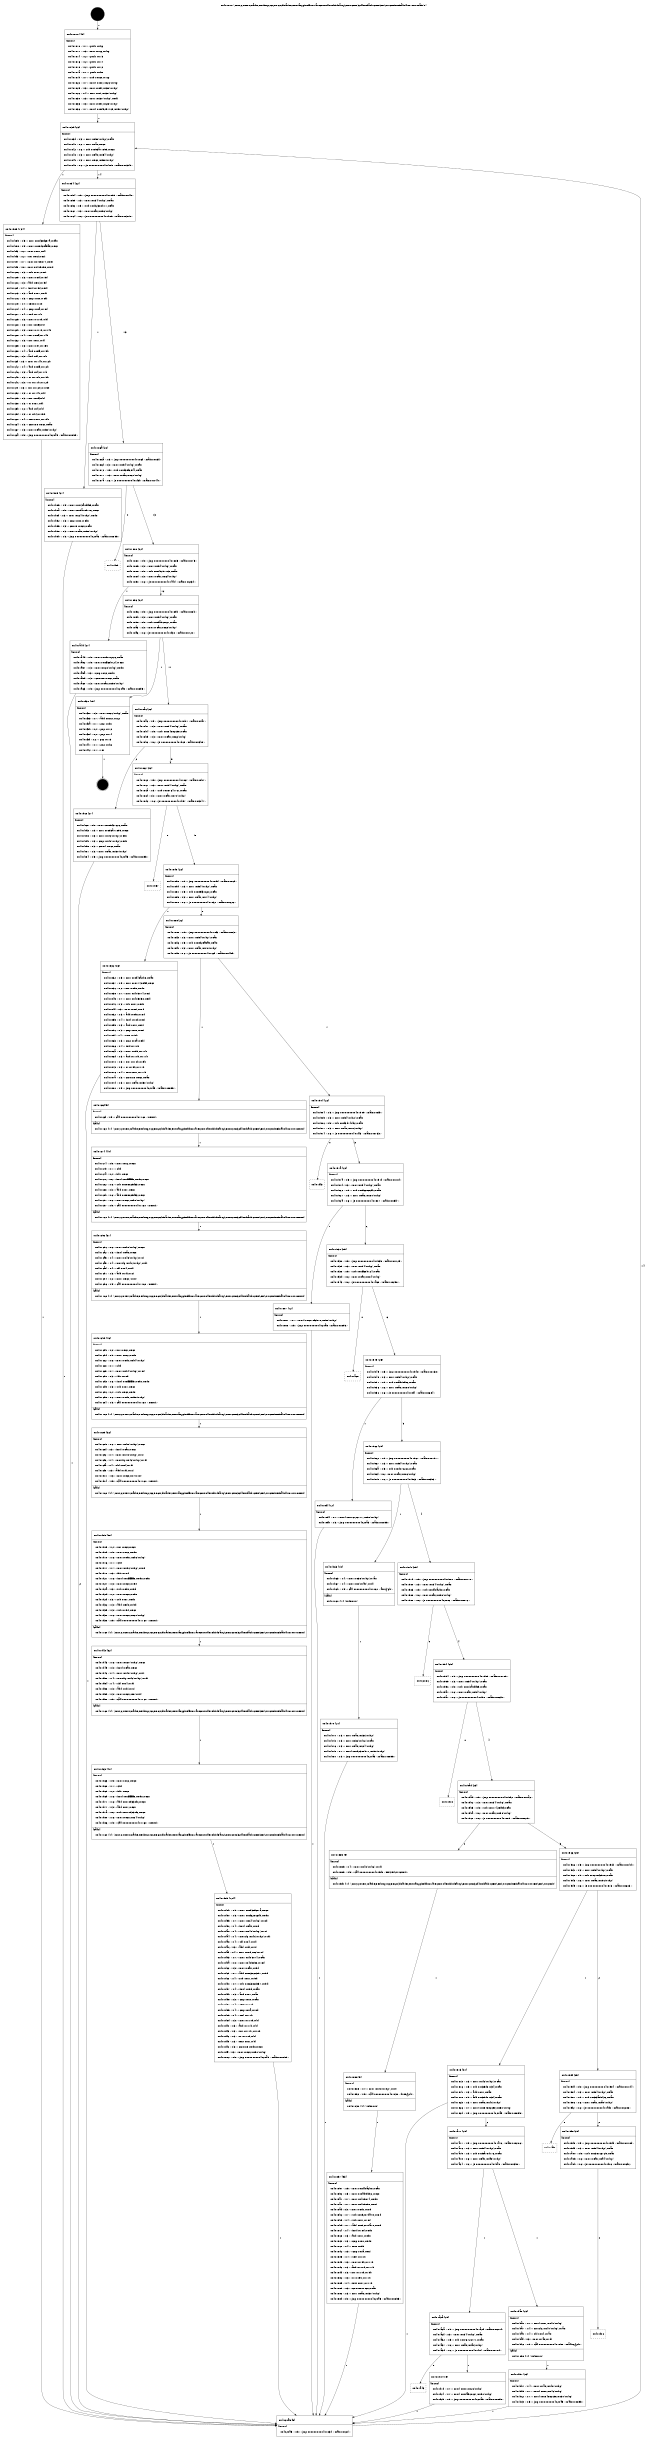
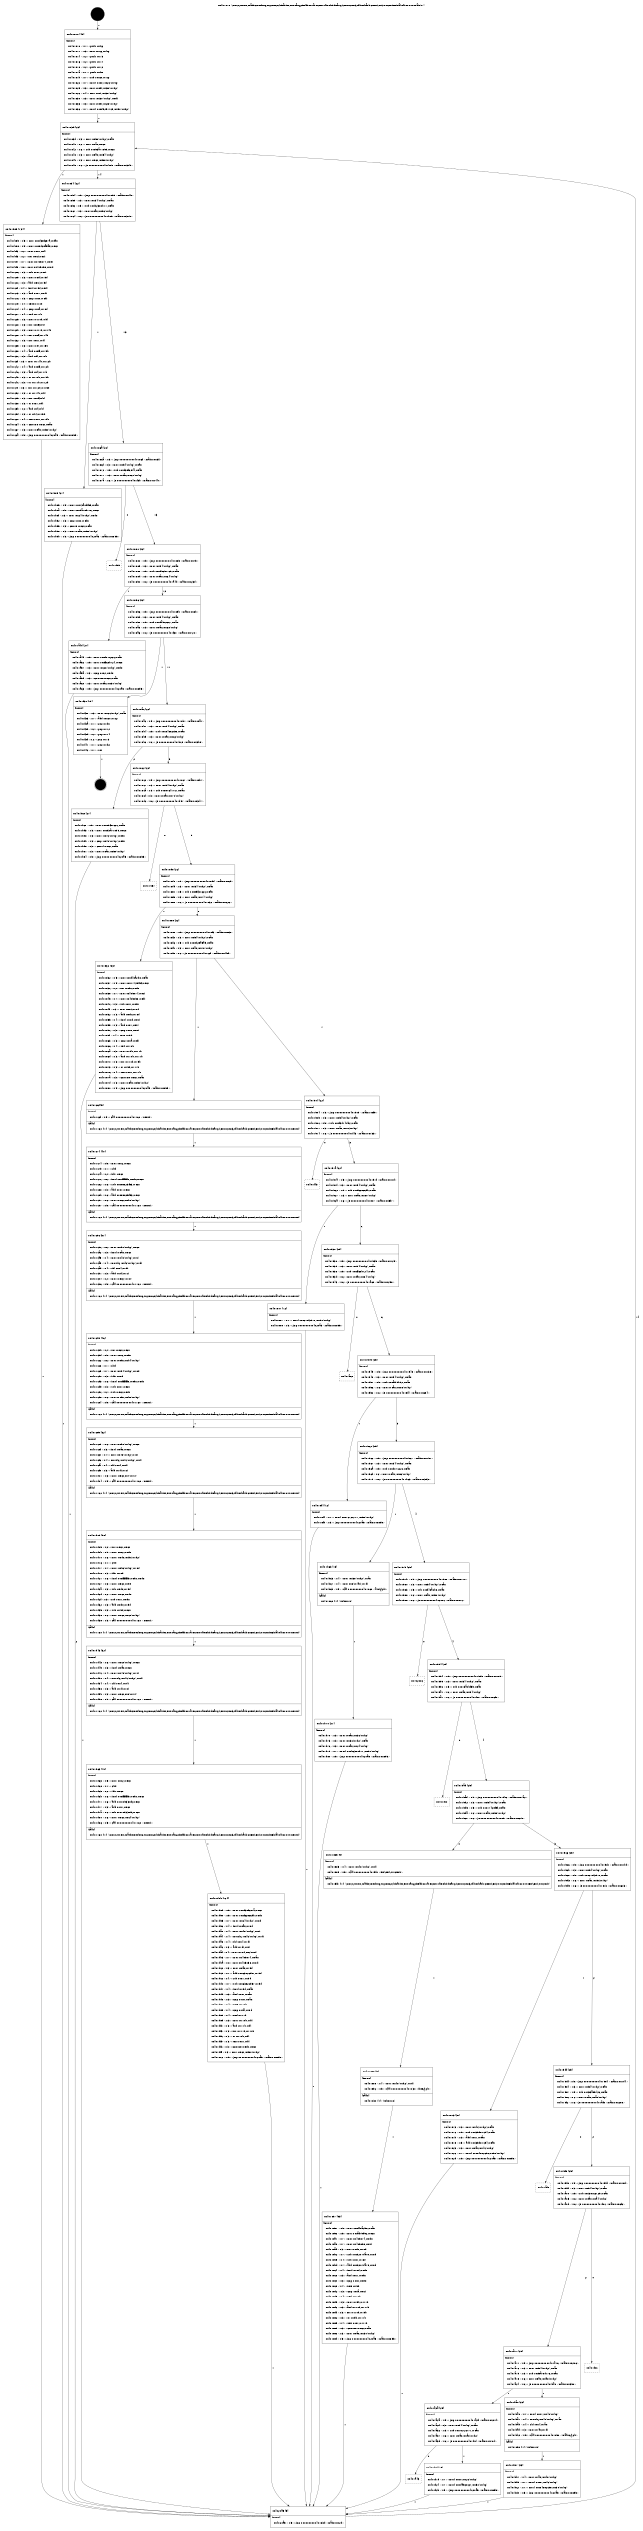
edge "0x401e13 [31]" -> "0x401a11 [25]": now "0x4019f8 [25]" -> "0x401a11 [25]"
